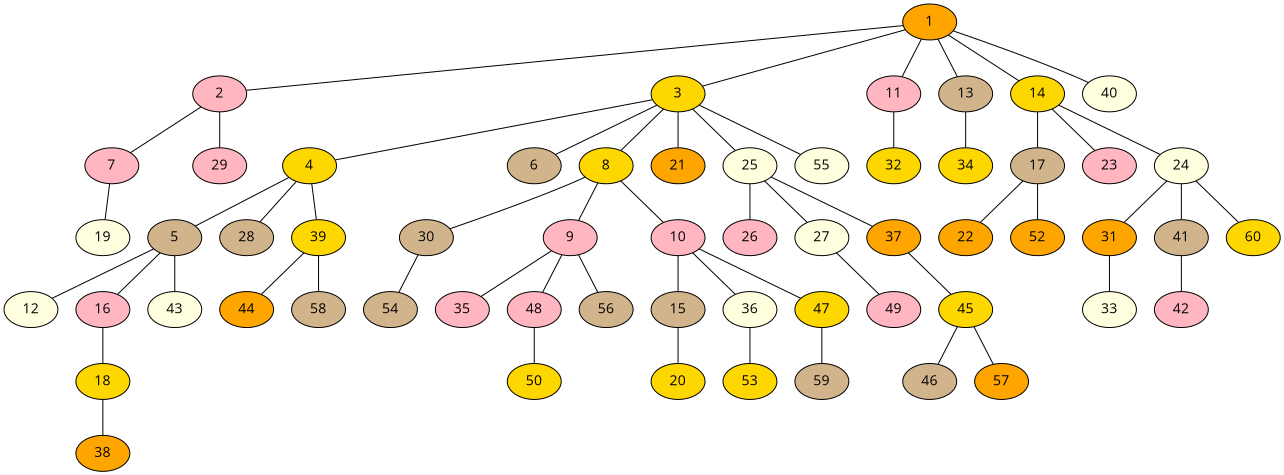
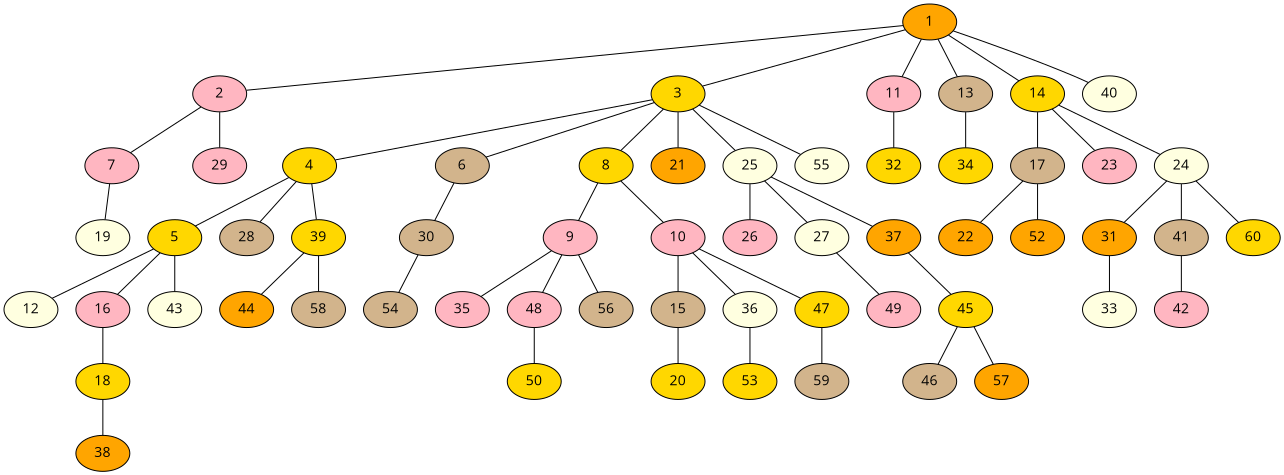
edge "8" -- "30": now "6" -- "30"
node "5": fillcolor tan -> gold
